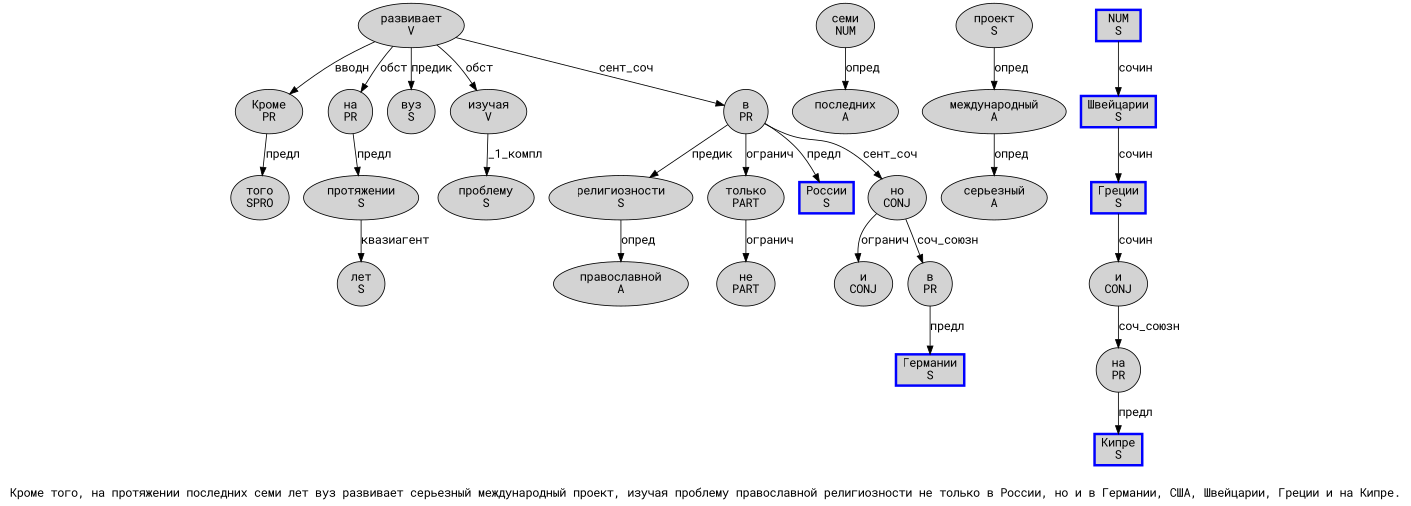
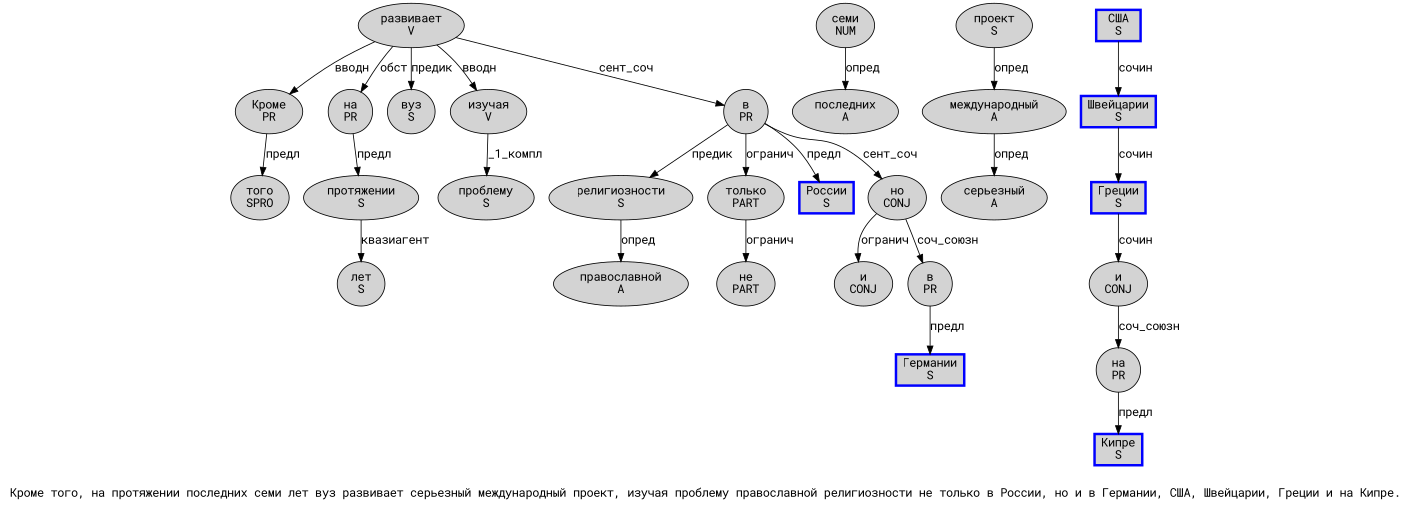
node "NUM S": label "NUM S" -> "США S"
edge "развивает V" -> "изучая V": label "обст" -> "вводн"
